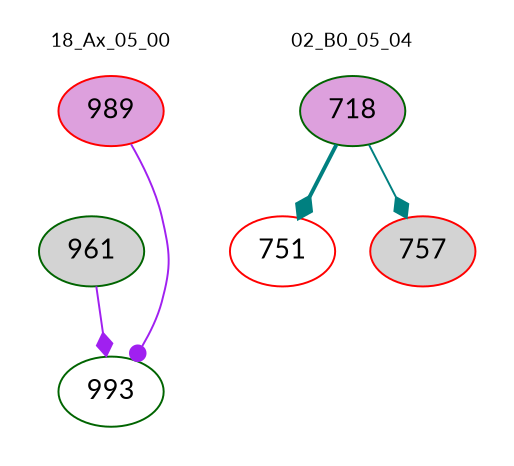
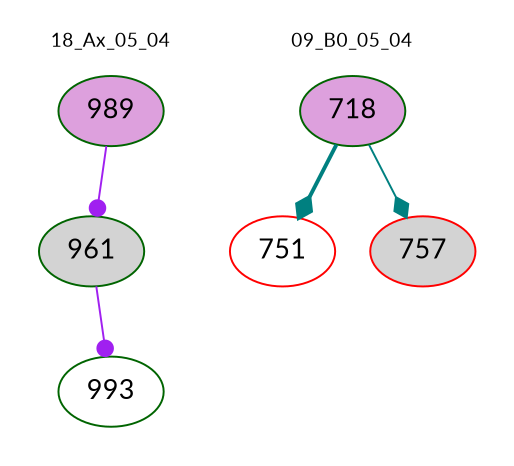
cluster "18_Ax_05_00": label "18_Ax_05_00" -> "18_Ax_05_04"
cluster "02_B0_05_04": label "02_B0_05_04" -> "09_B0_05_04"
node "989": color red -> darkgreen
edge "989" -> "993": now "989" -> "961"
edge "961" -> "993": arrowhead diamond -> dot
